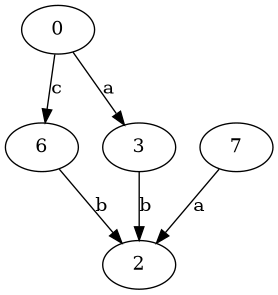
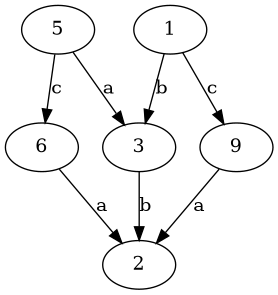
node "0": label "0" -> "5"
node "1": added
node "7": label "7" -> "9"
edge "6" -> "2": label "b" -> "a"
